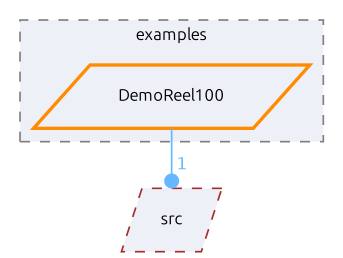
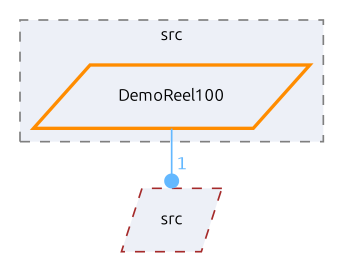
cluster "examples": label "examples" -> "src"
